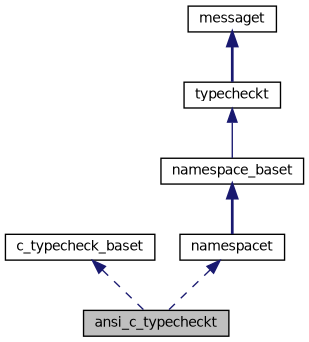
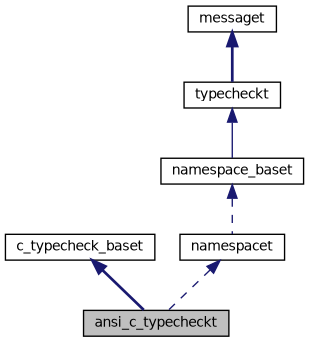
edge "namespacet" -> "namespace_baset": style bold -> dashed
edge "ansi_c_typecheckt" -> "c_typecheck_baset": style dashed -> bold
